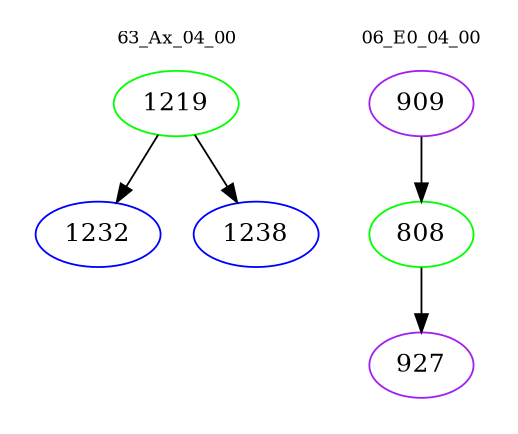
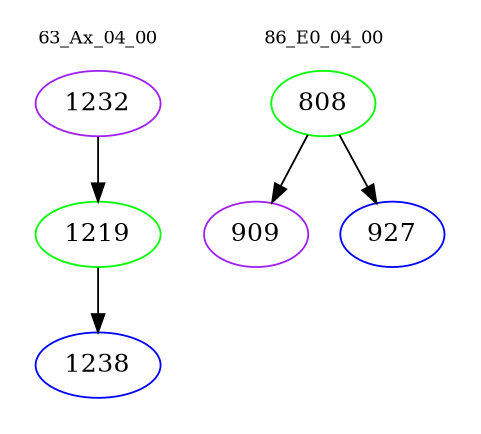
cluster "06_E0_04_00": label "06_E0_04_00" -> "86_E0_04_00"
edge "909" -> "808": reversed
edge "1219" -> "1232": reversed
node "1232": color blue -> purple
node "927": color purple -> blue
